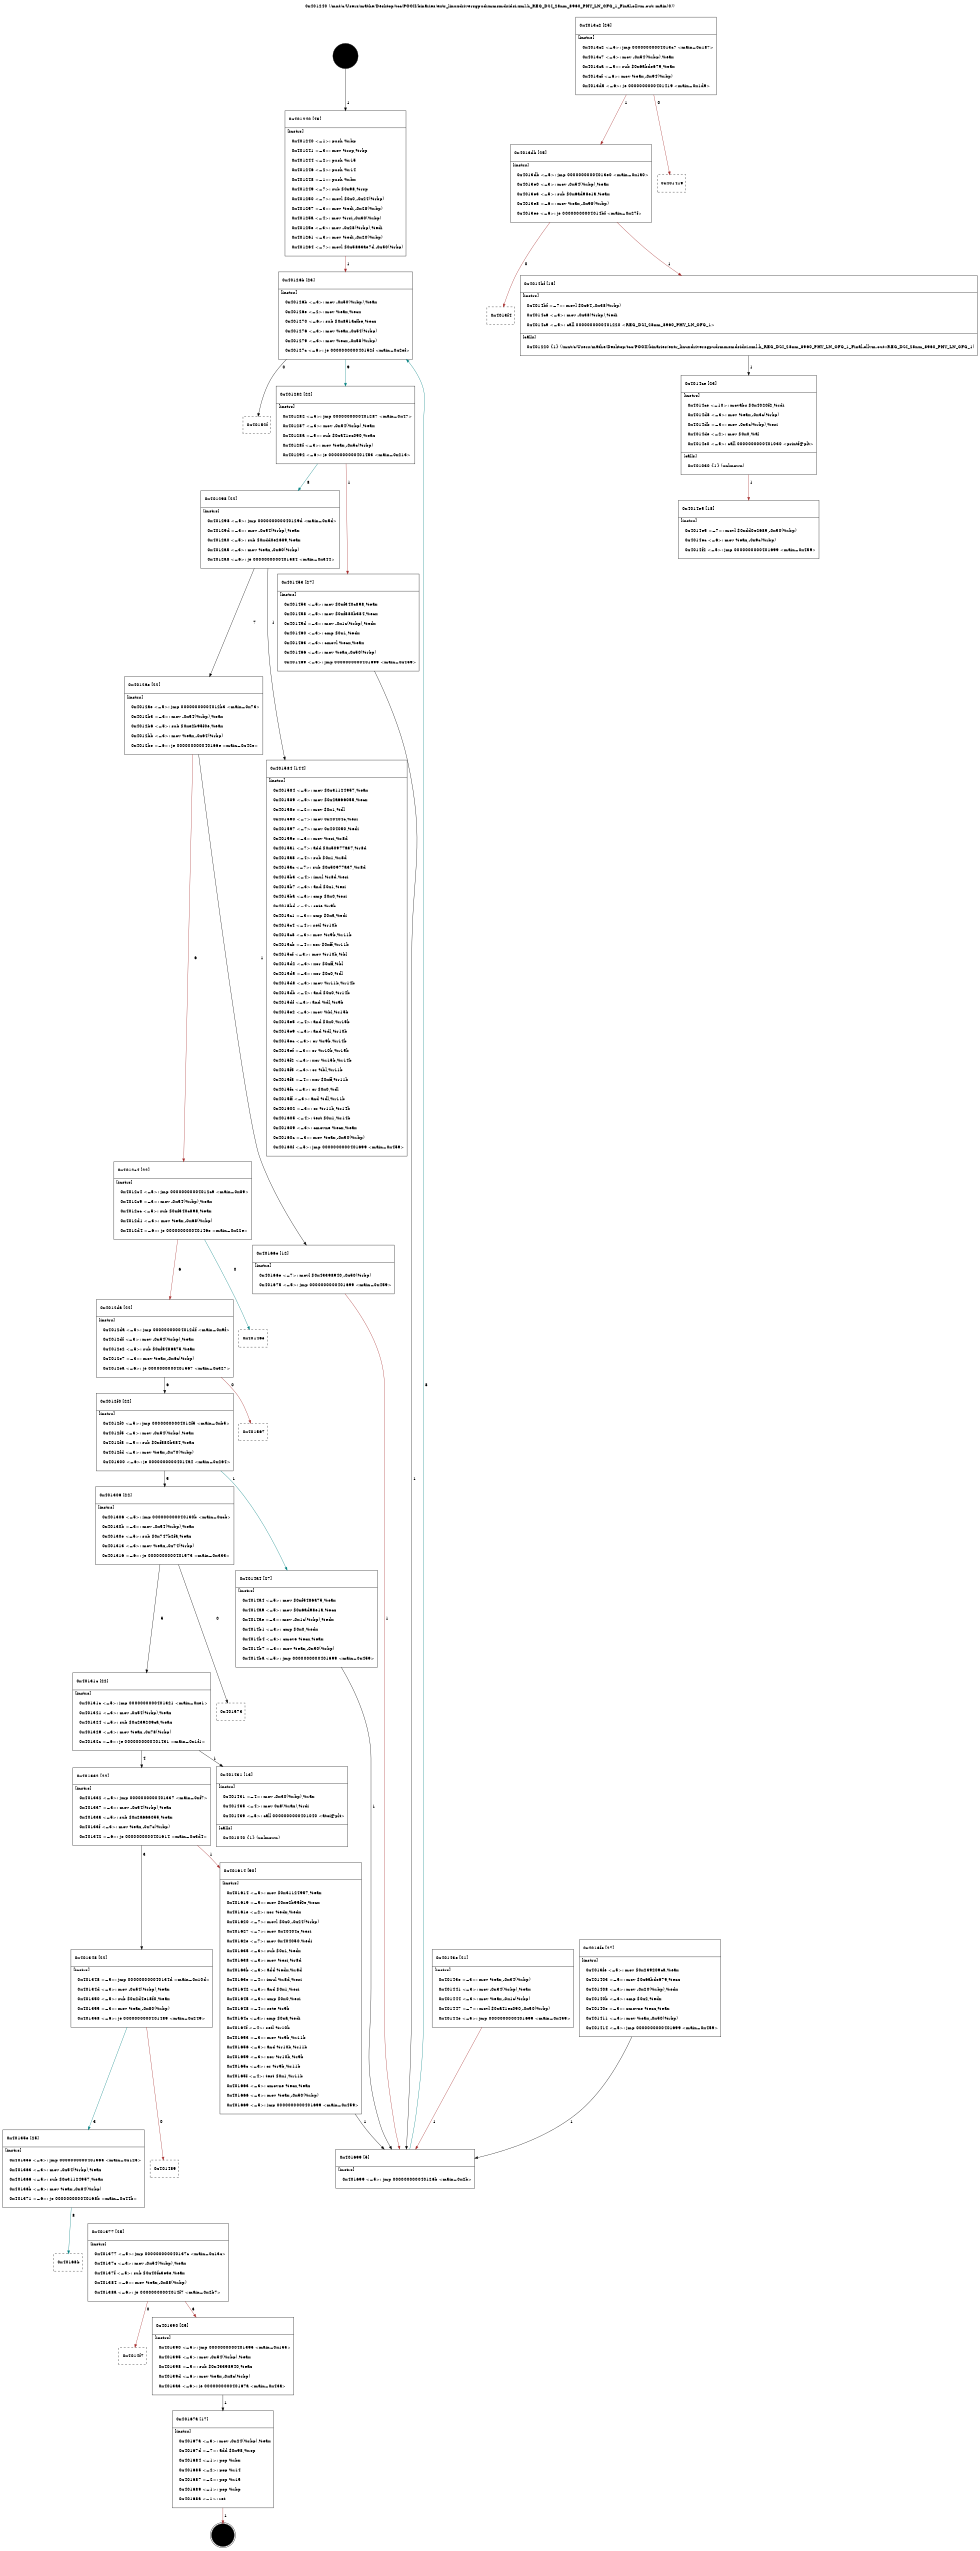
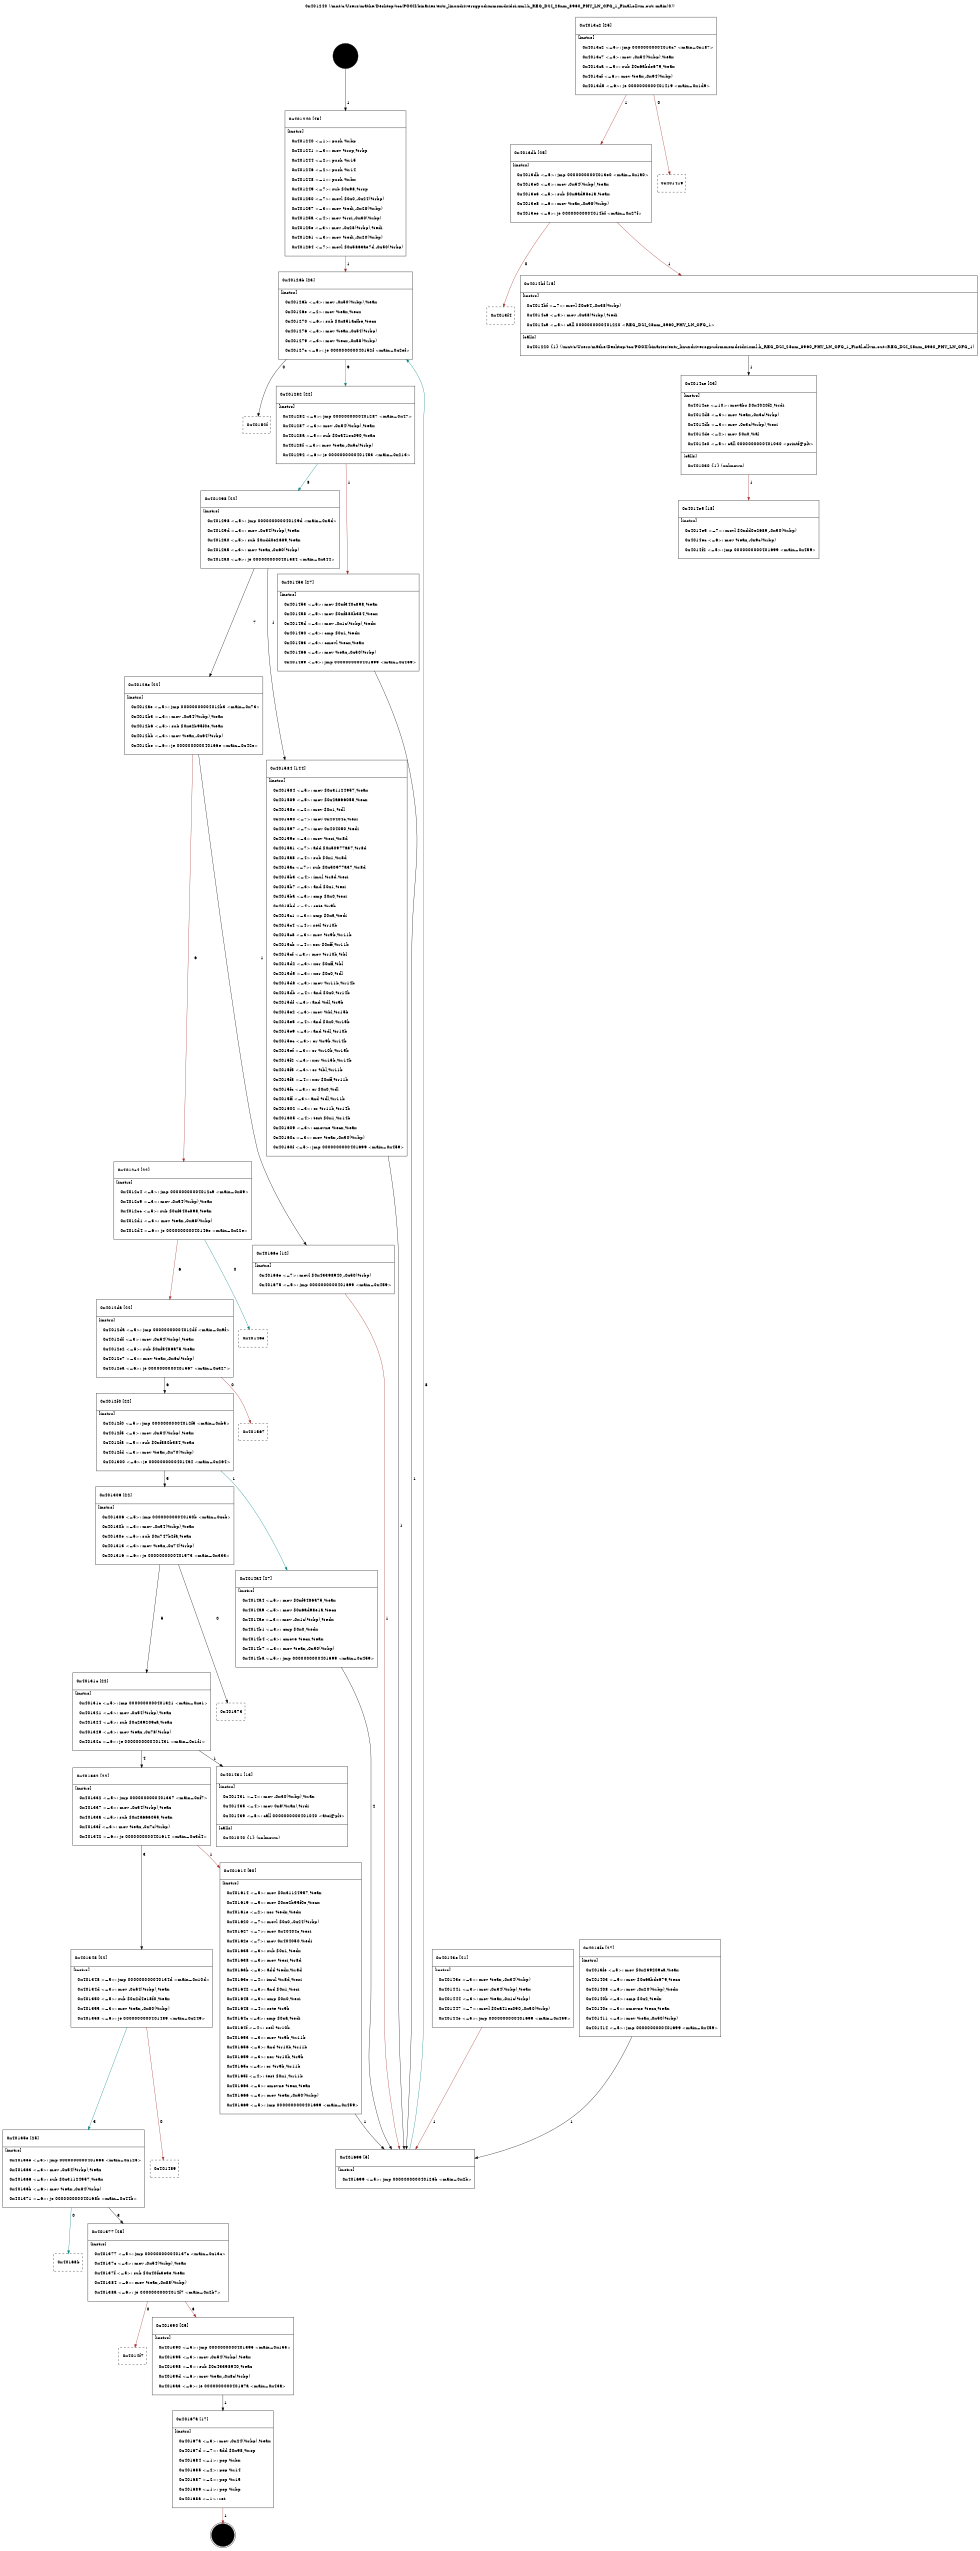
edge "0x401584 [144]" -> "0x401699 [5]": added, label "1"
edge "0x4014a4 [27]" -> "0x401699 [5]": label " 1" -> " 4"
edge "0x40135e [25]" -> "0x401377 [25]": added, label "3"
edge "0x40135e [25]" -> "0x40168b": label " 8" -> " 0"
